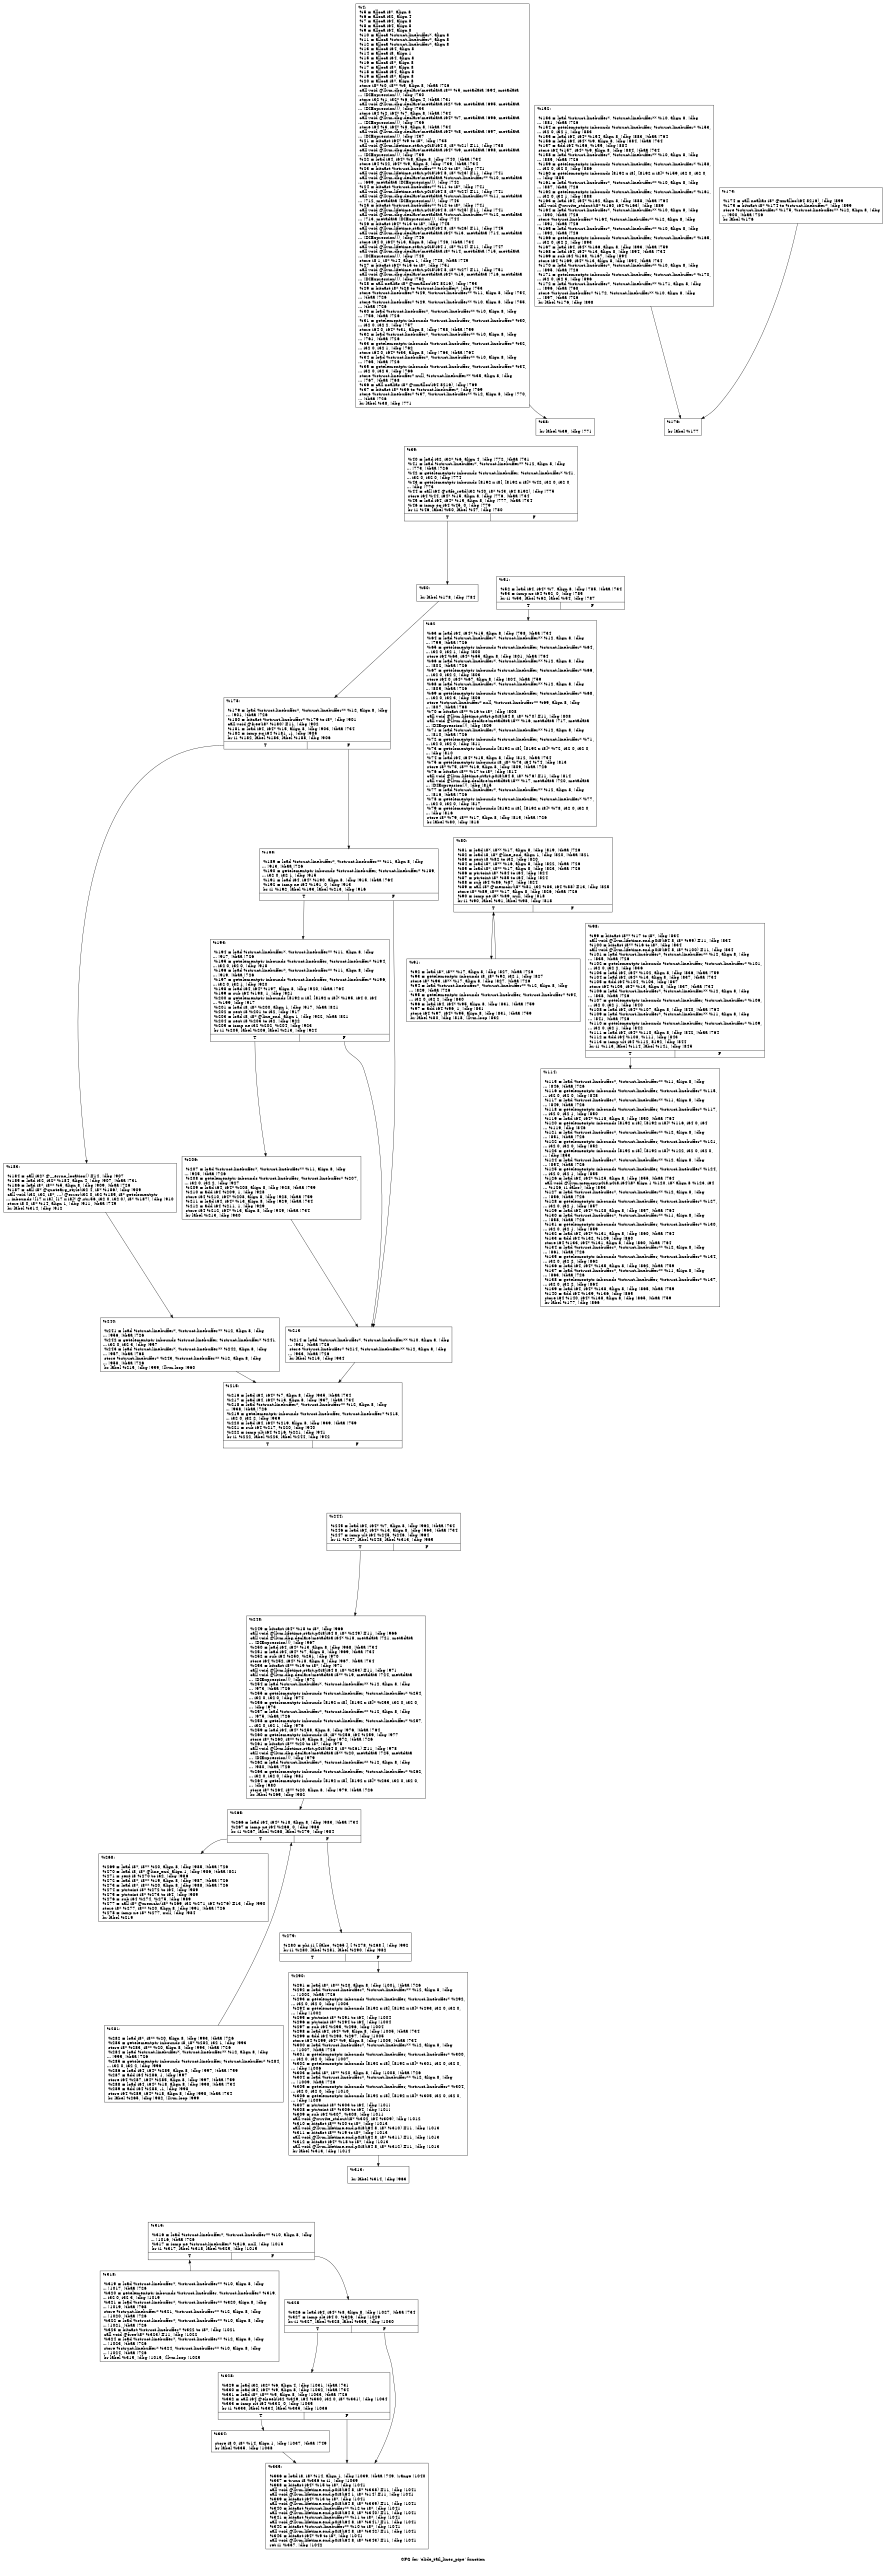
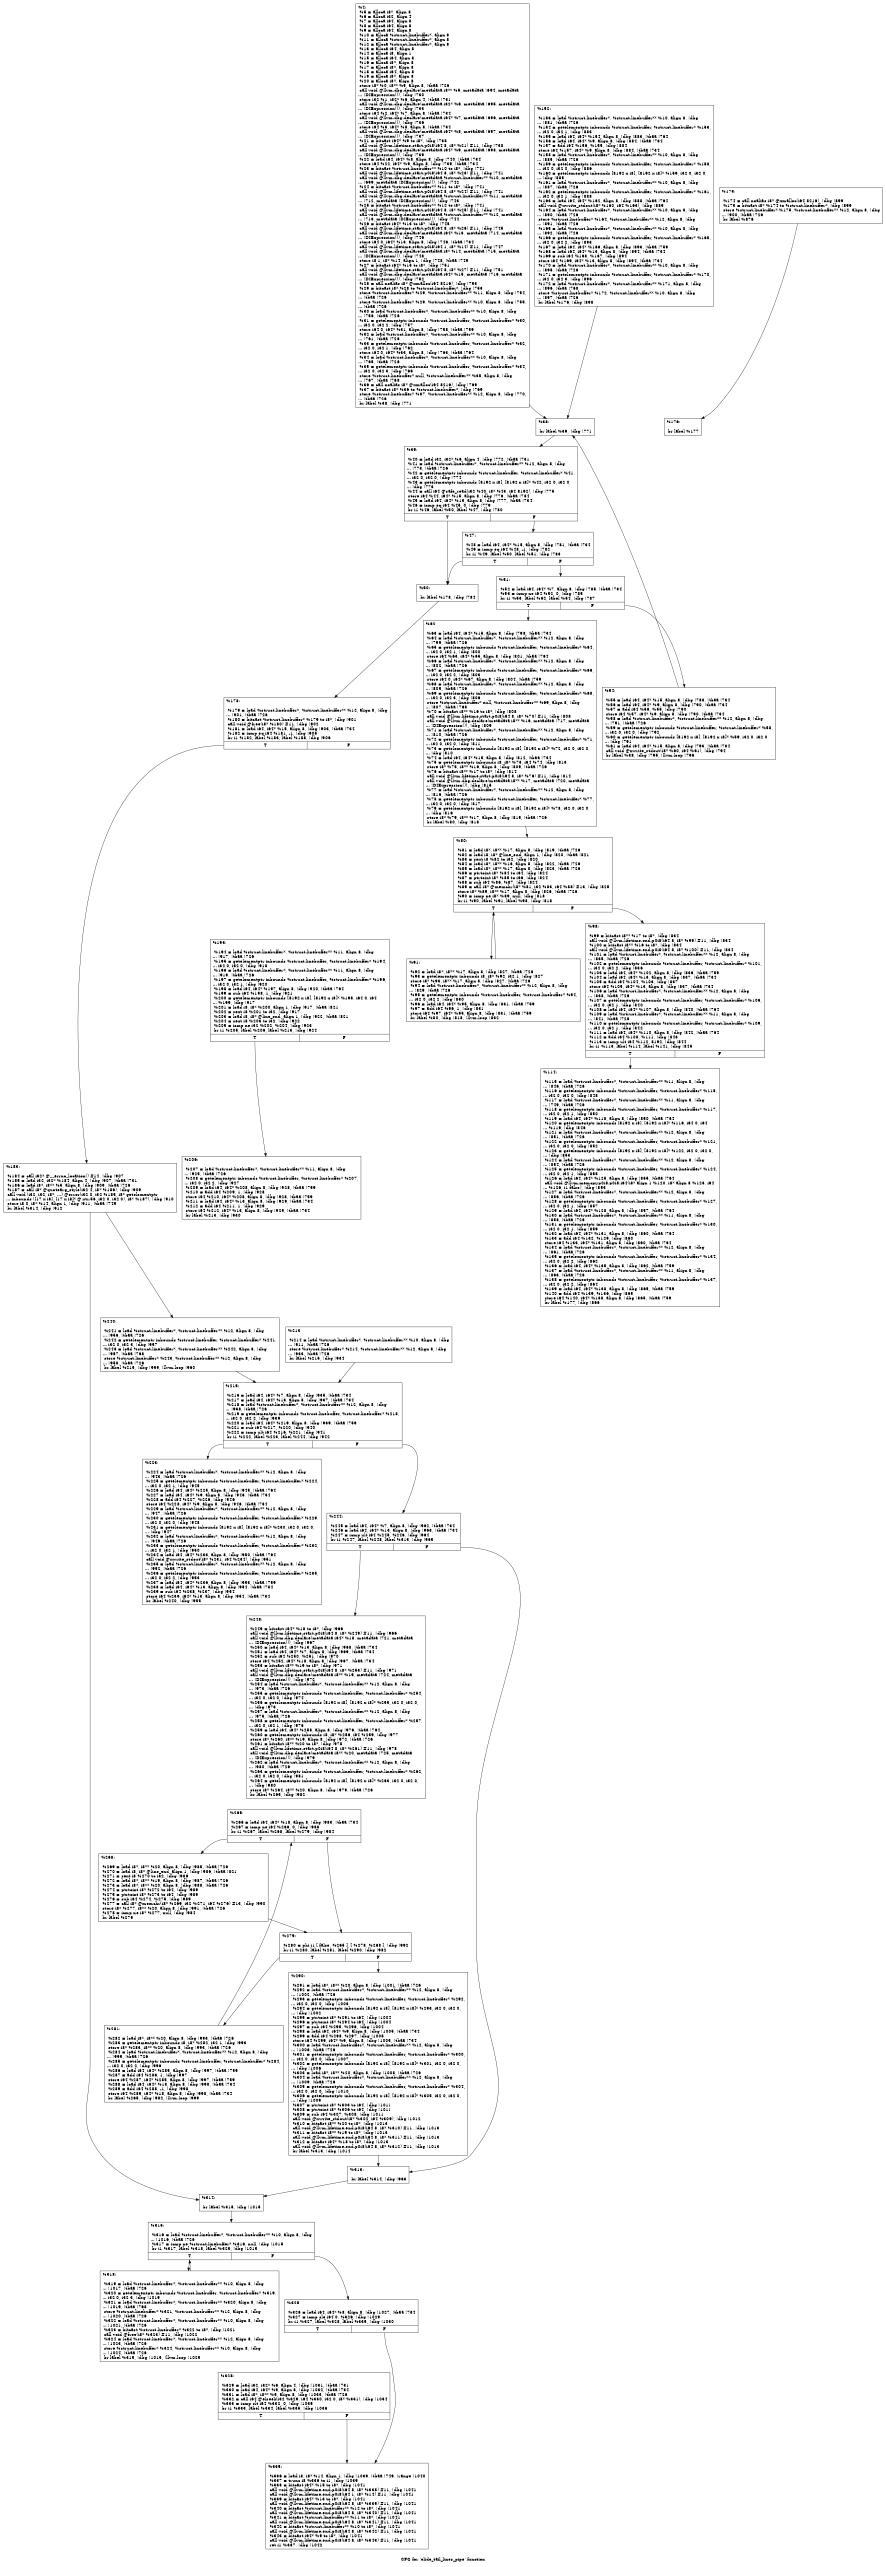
node "%4:": text "... !DIExpression()), !dbg !437" -> "... !DIExpression()), !dbg !737"
node "%173:": text "br label %176" -> "br label %876"
edge "%152:" -> "%176:": now "%152:" -> "%38:"
edge "%38:" -> "%39:": added
node "%47:": added
node "%54:": added
edge "%62:" -> "%80:": added
node "%188:": removed
node "%80:": text "%87 = ptrtoint i8* %85 to i64, !dbg !824" -> "%87 = ptrtoint i8* %85 to i66, !dbg !824"
edge "%80:" -> "%98:": added
node "%114:": text "... !849, !tbaa !726" -> "... !749, !tbaa !726"
edge "%193:" -> "%213:": removed
edge "%206:" -> "%213:": removed
node "%213:": text "... !931, !tbaa !726" -> "... !911, !tbaa !726"
edge "%215:" -> "%244:": added
node "%223:": added
edge "%248:" -> "%265:": removed
edge "%244:" -> "%313:": added
node "%268:": text "br label %219" -> "br label %279"
edge "%268:" -> "%279:": added
edge "%279:" -> "%281:": added
node "%290:": text "... !1007, !tbaa !726" -> "... !1006, !tbaa !726"
node "%314:": added
edge "%315:" -> "%318:": added
edge "%325:" -> "%328:": removed
node "%334:": removed
